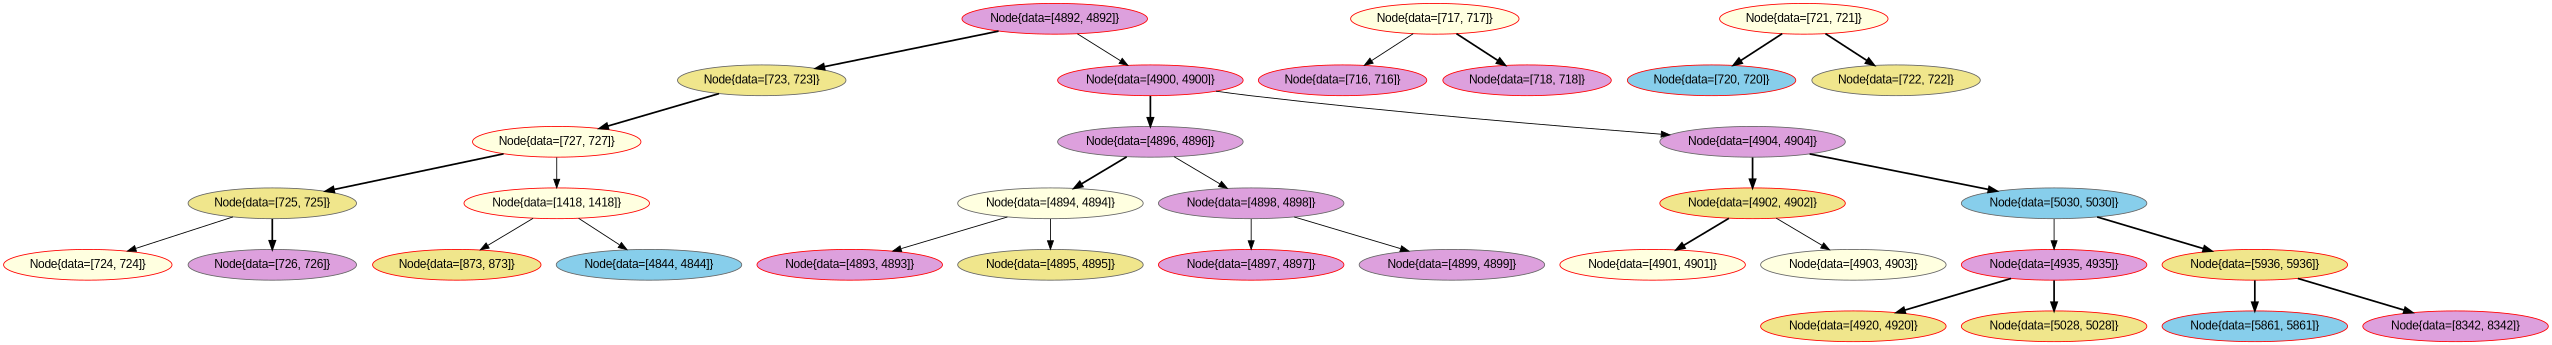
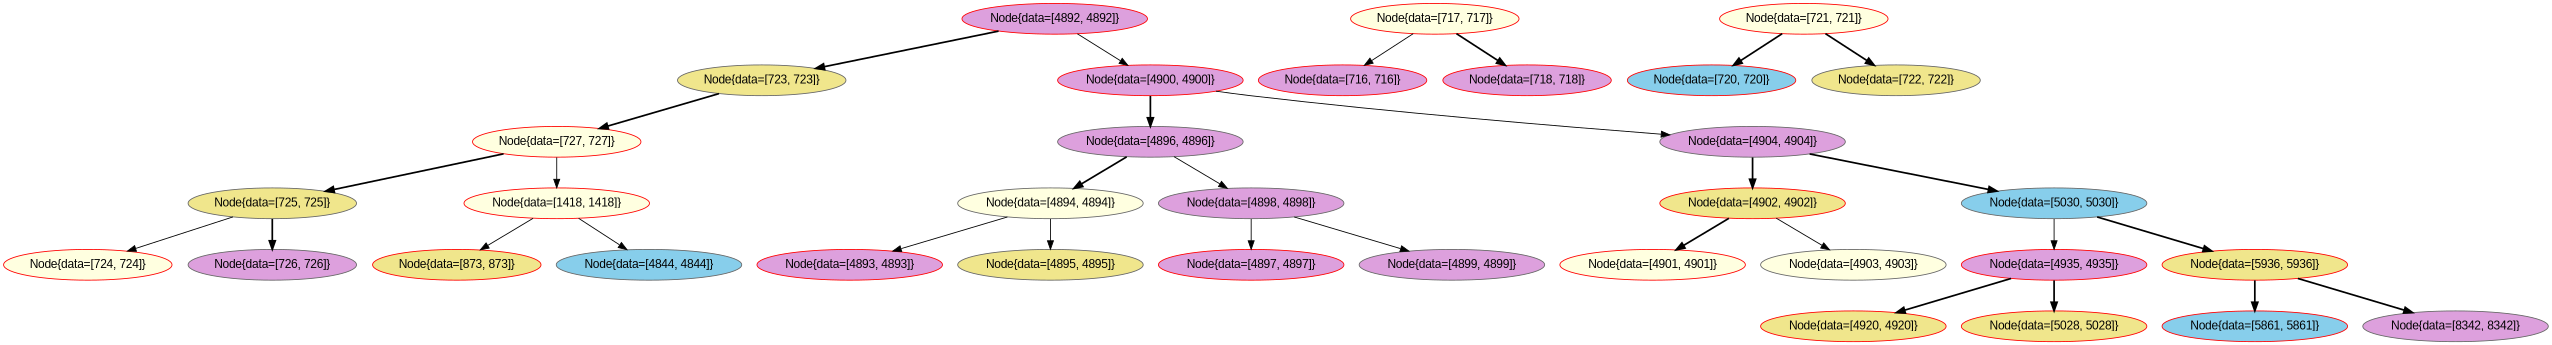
node "Node{data=[8342, 8342]}": color red -> gray40
